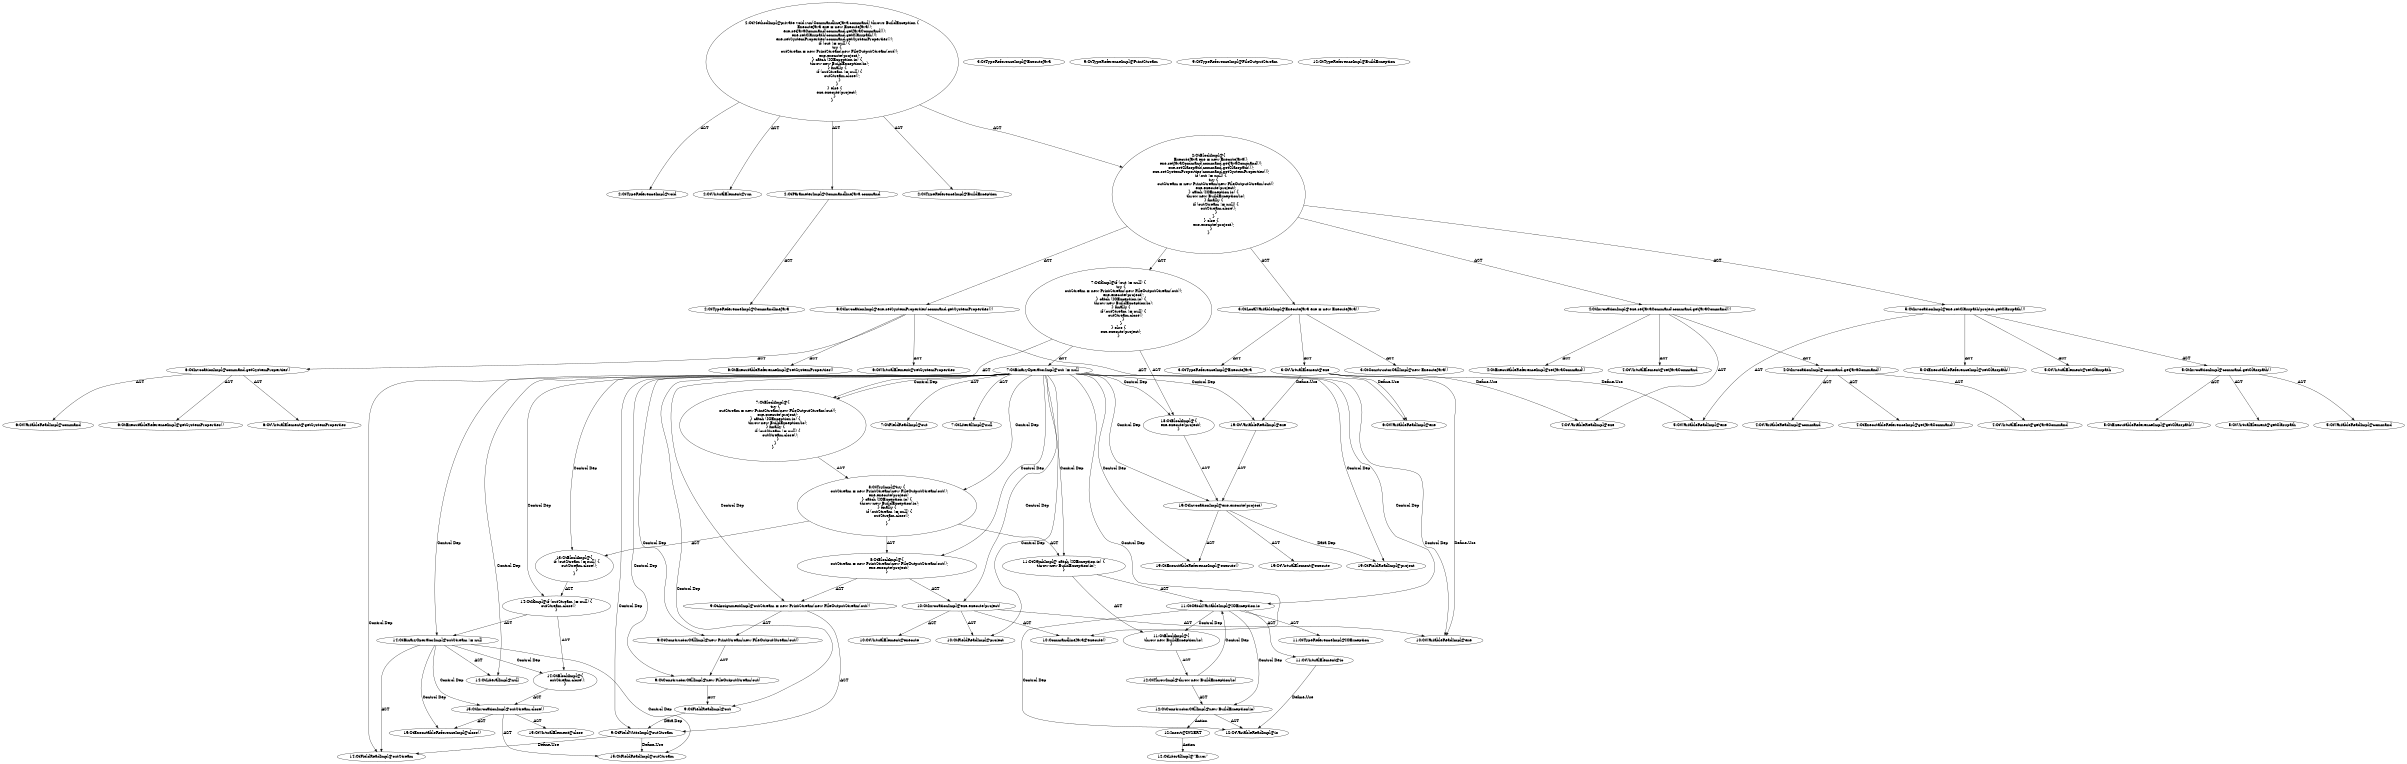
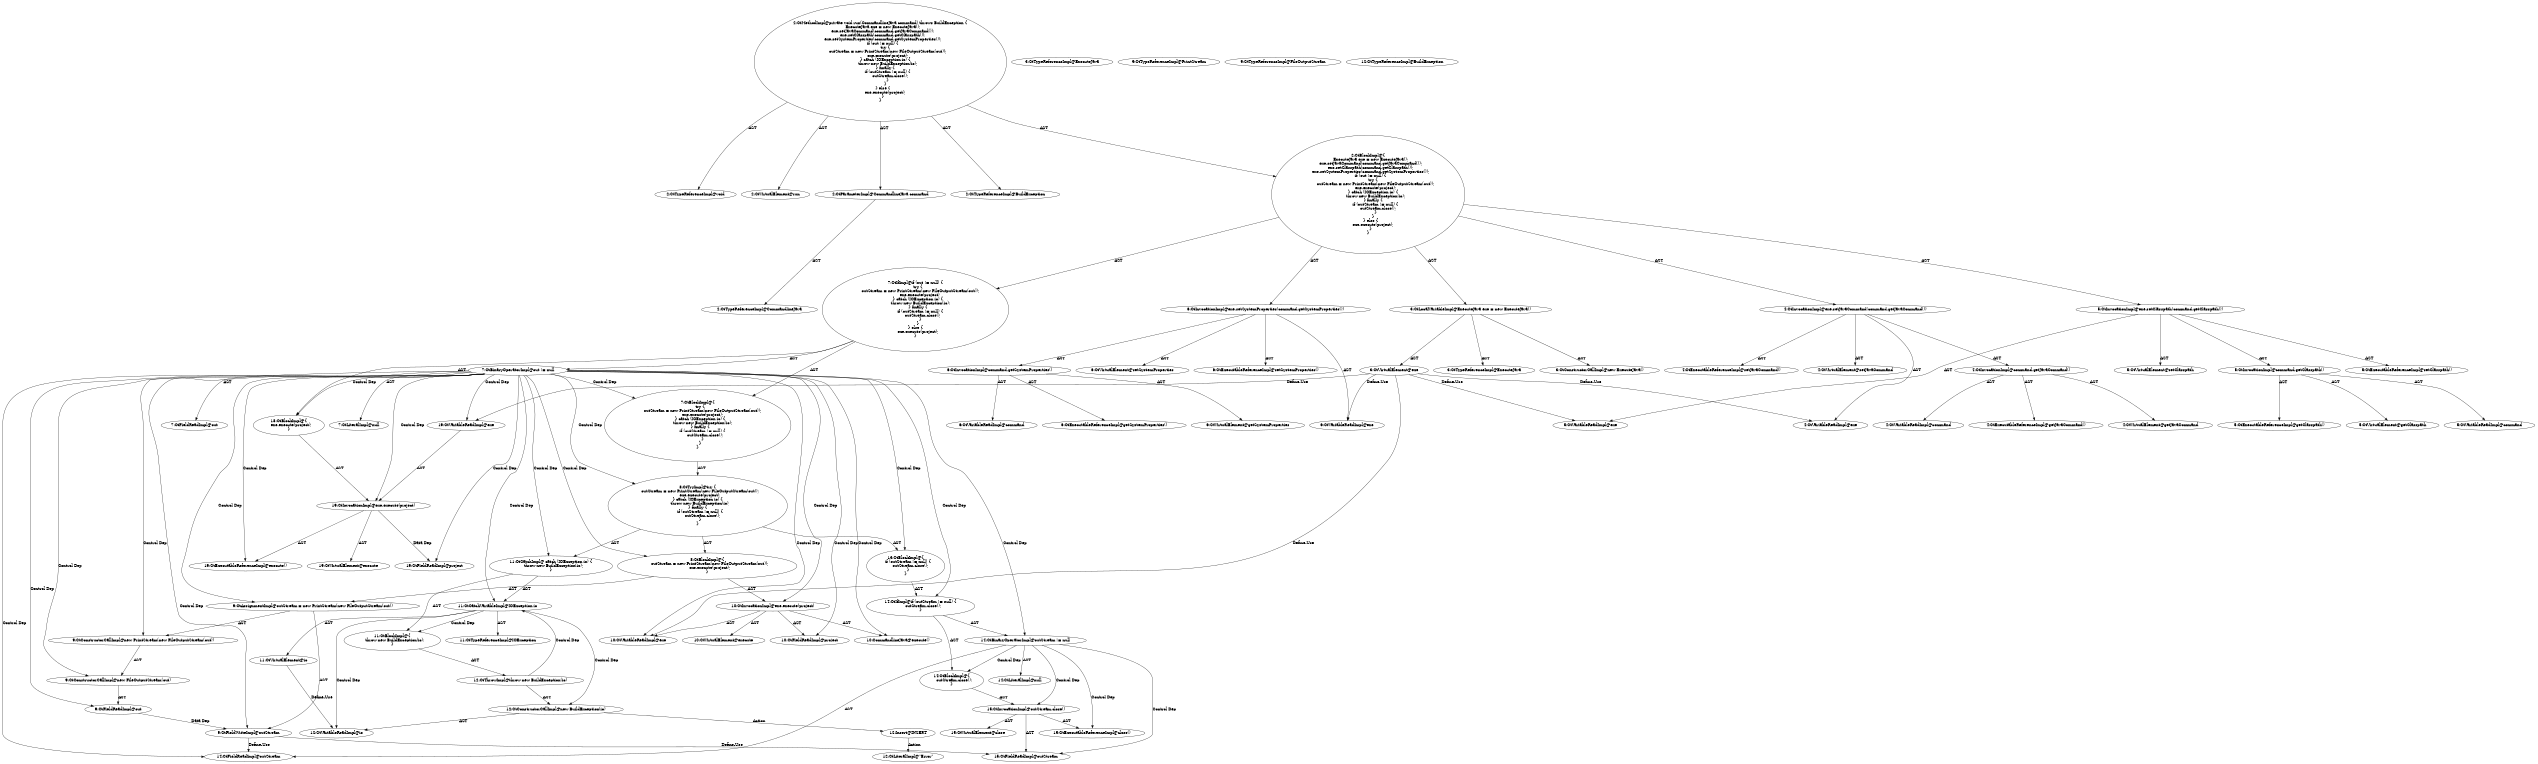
node "5:CtInvocationImpl@exe.setClasspath(project.getClasspath())": label "5:CtInvocationImpl@exe.setClasspath(project.getClasspath())" -> "5:CtInvocationImpl@exe.setClasspath(command.getClasspath())"
edge "7:CtBinaryOperatorImpl@out != null" -> "14:CtLiteralImpl@null": removed, label "Control Dep"
